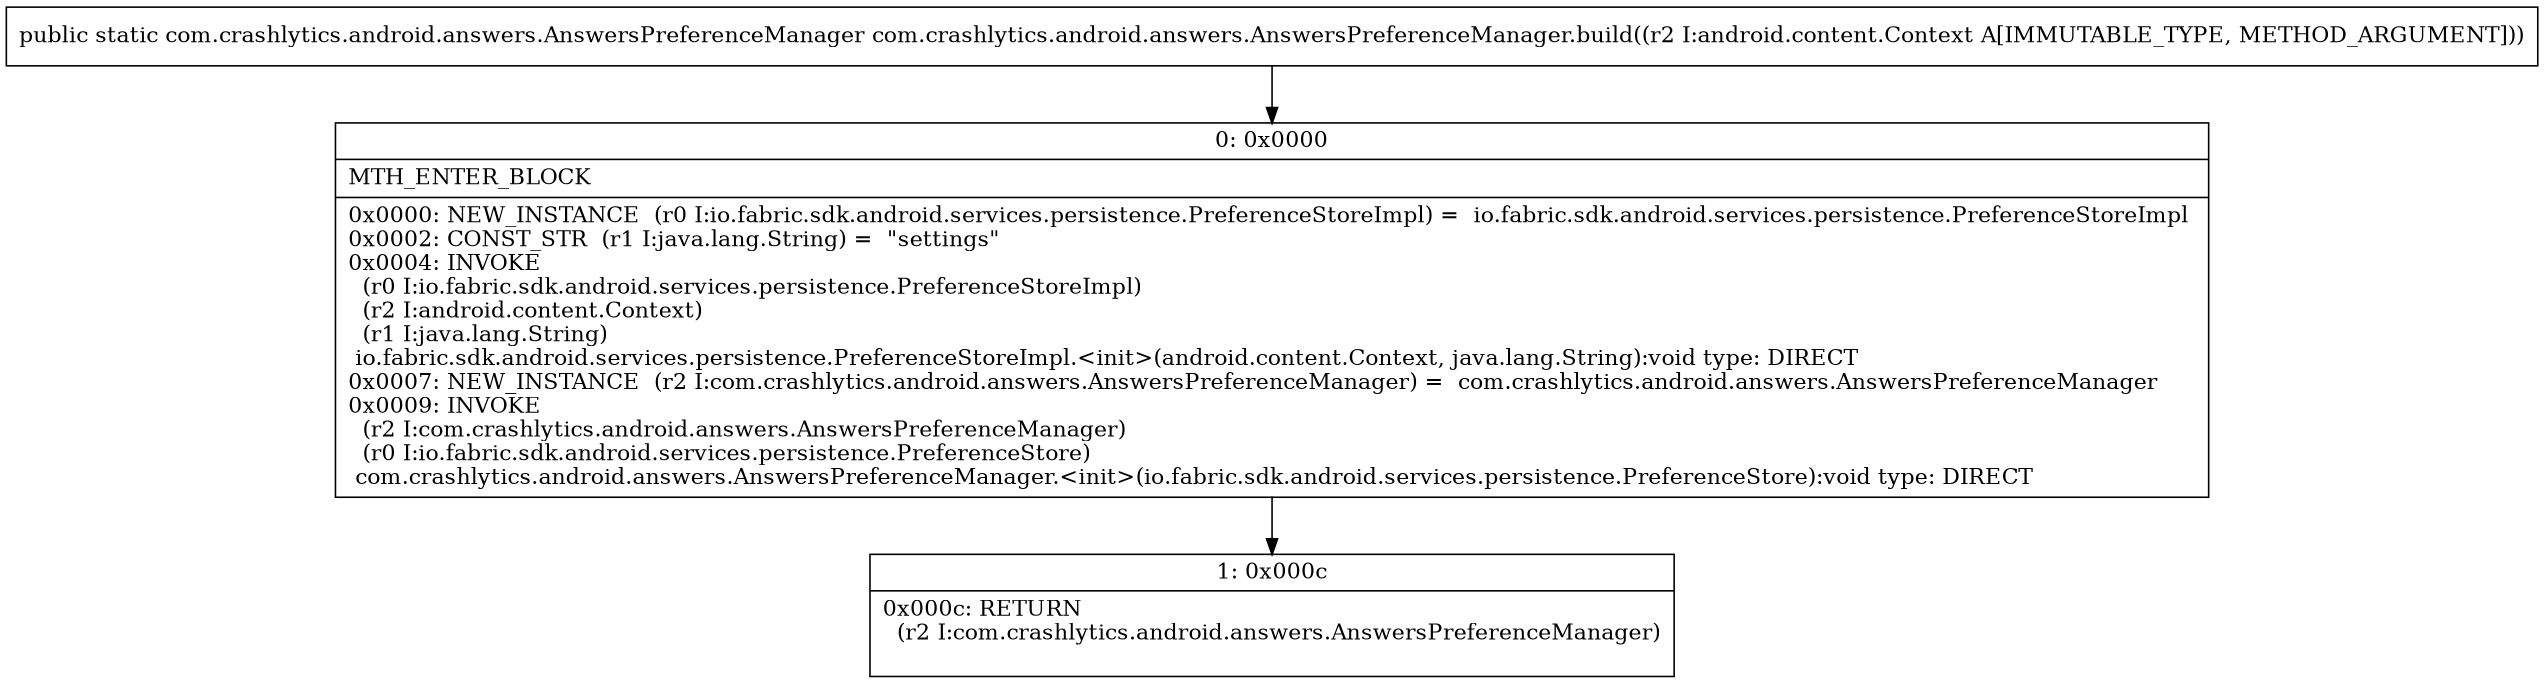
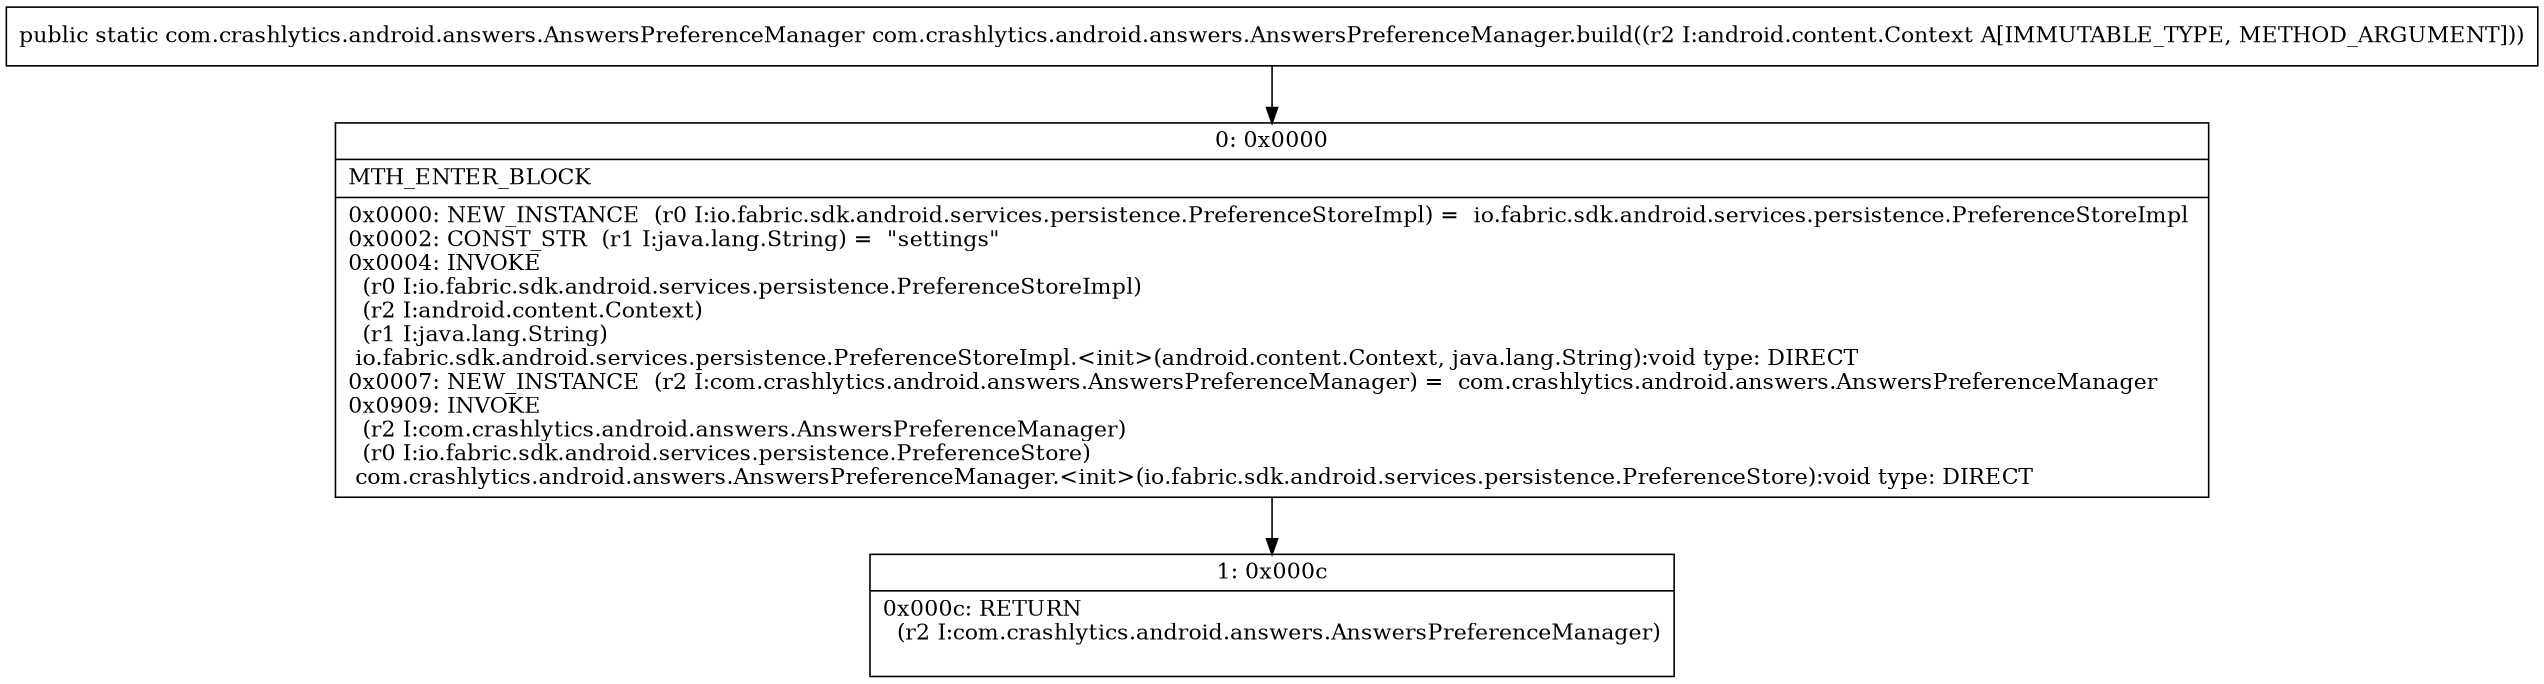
node "0: 0x0000": text "0x0009: INVOKE" -> "0x0909: INVOKE"
